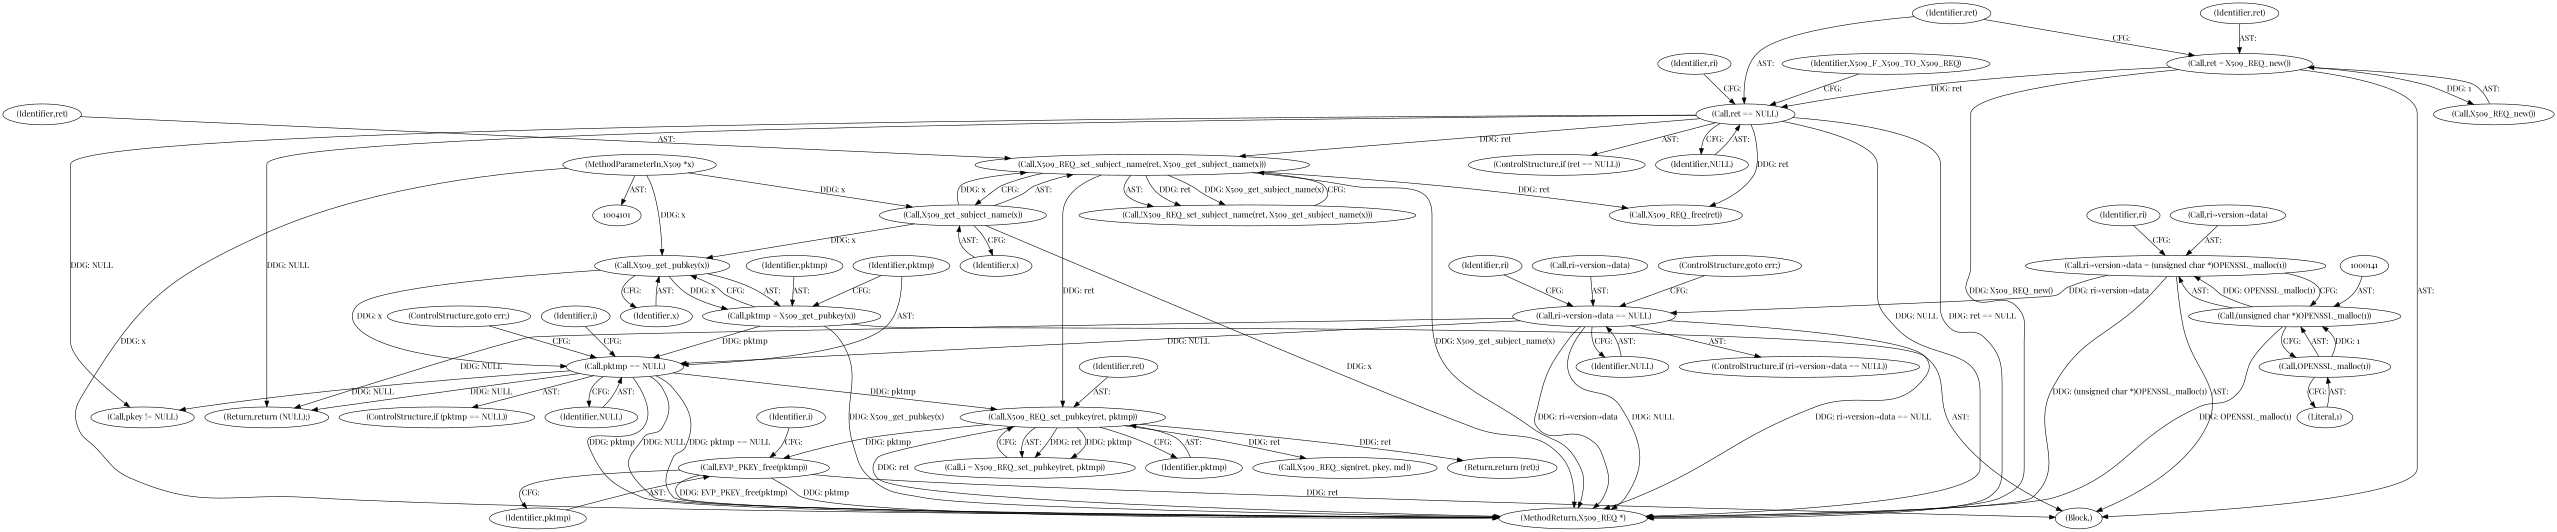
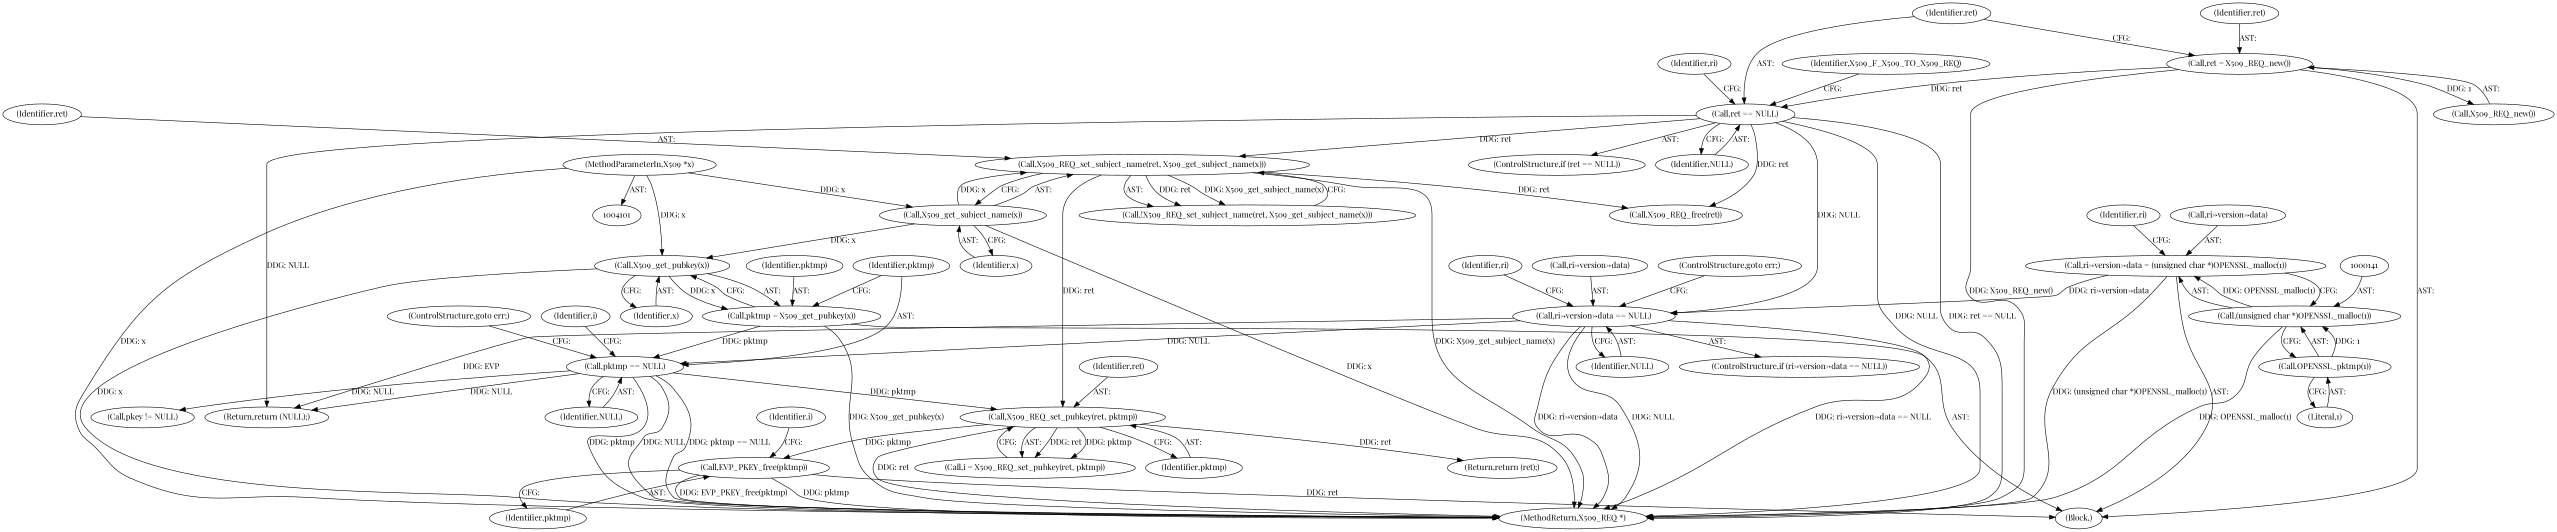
edge "(Call,ret == NULL)" -> "(Call,pkey != NULL)": now "(Call,ret == NULL)" -> "(Call,ri->version->data == NULL)"
edge "(Call,X509_get_pubkey(x))" -> "(Call,pktmp == NULL)": now "(Call,X509_get_pubkey(x))" -> "(MethodReturn,X509_REQ *)"
edge "(Call,ri->version->data == NULL)" -> "(Return,return (NULL);)": label "DDG: NULL" -> "DDG: EVP"
node "(Call,OPENSSL_malloc(1))": label "(Call,OPENSSL_malloc(1))" -> "(Call,OPENSSL_pktmp(1))"
node "(ControlStructure,if (pktmp == NULL))": removed
node "(Call,X509_REQ_sign(ret, pkey, md))": removed
